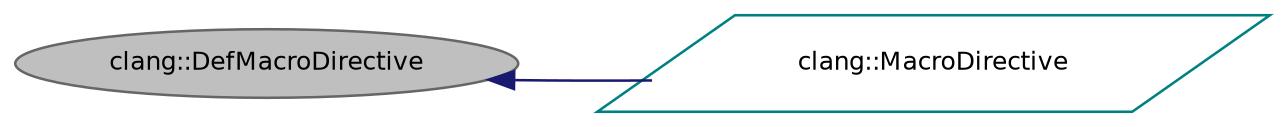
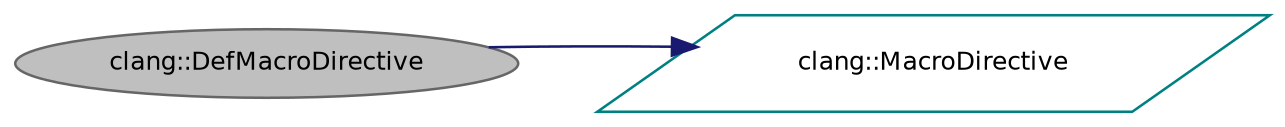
edge "clang::MacroDirective" -> "clang::DefMacroDirective": reversed
